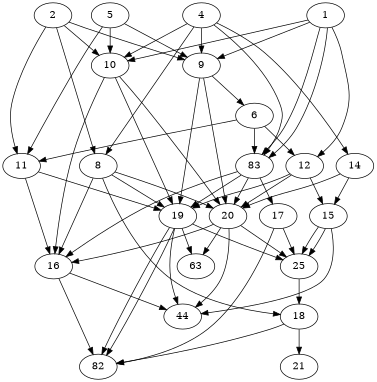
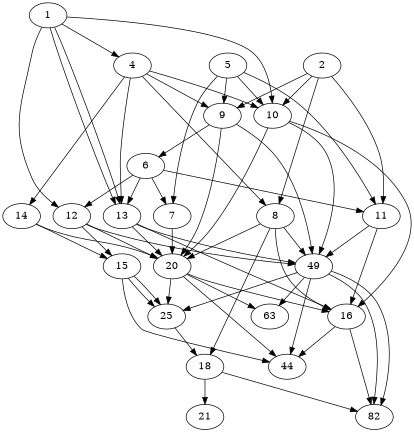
edge "1" -> "9": now "1" -> "4"
node "83": label "83" -> "13"
node "7": added
node "19": label "19" -> "49"
node "17": removed
